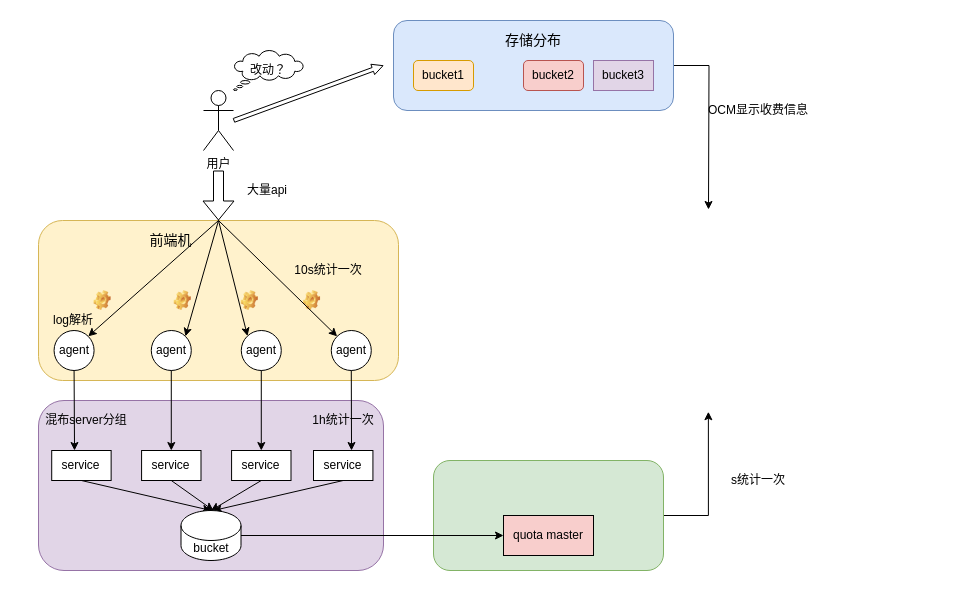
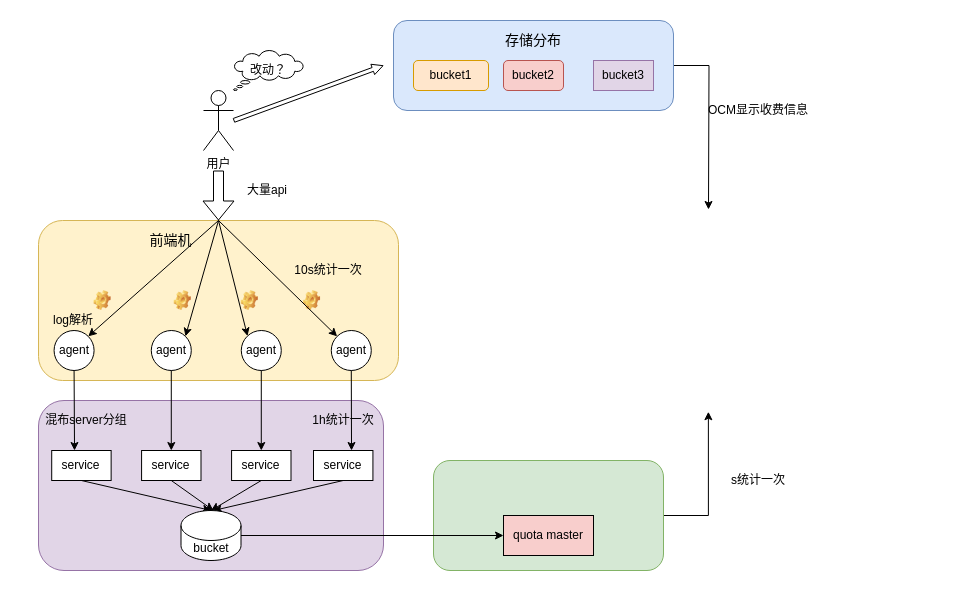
node "bucket1": size 60x30 -> 75x30
node "bucket2": moved (554, 76) -> (534, 76)
